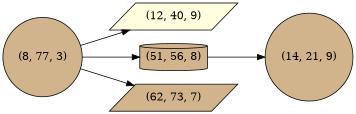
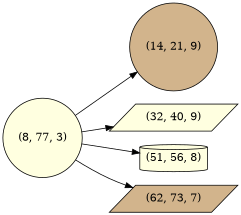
node "(12, 40, 9)": label "(12, 40, 9)" -> "(32, 40, 9)"
node "(8, 77, 3)": fillcolor tan -> lightyellow
node "(51, 56, 8)": fillcolor tan -> lightyellow
edge "(51, 56, 8)" -> "(14, 21, 9)": now "(8, 77, 3)" -> "(14, 21, 9)"
